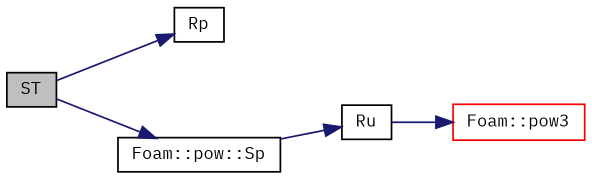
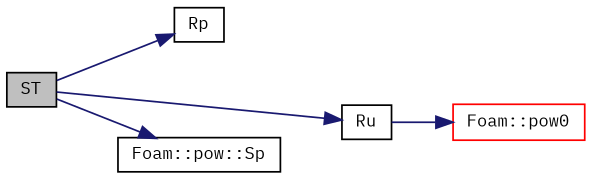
node "Foam::pow3": label "Foam::pow3" -> "Foam::pow0"
edge "Foam::pow::Sp" -> "Ru": now "ST" -> "Ru"
